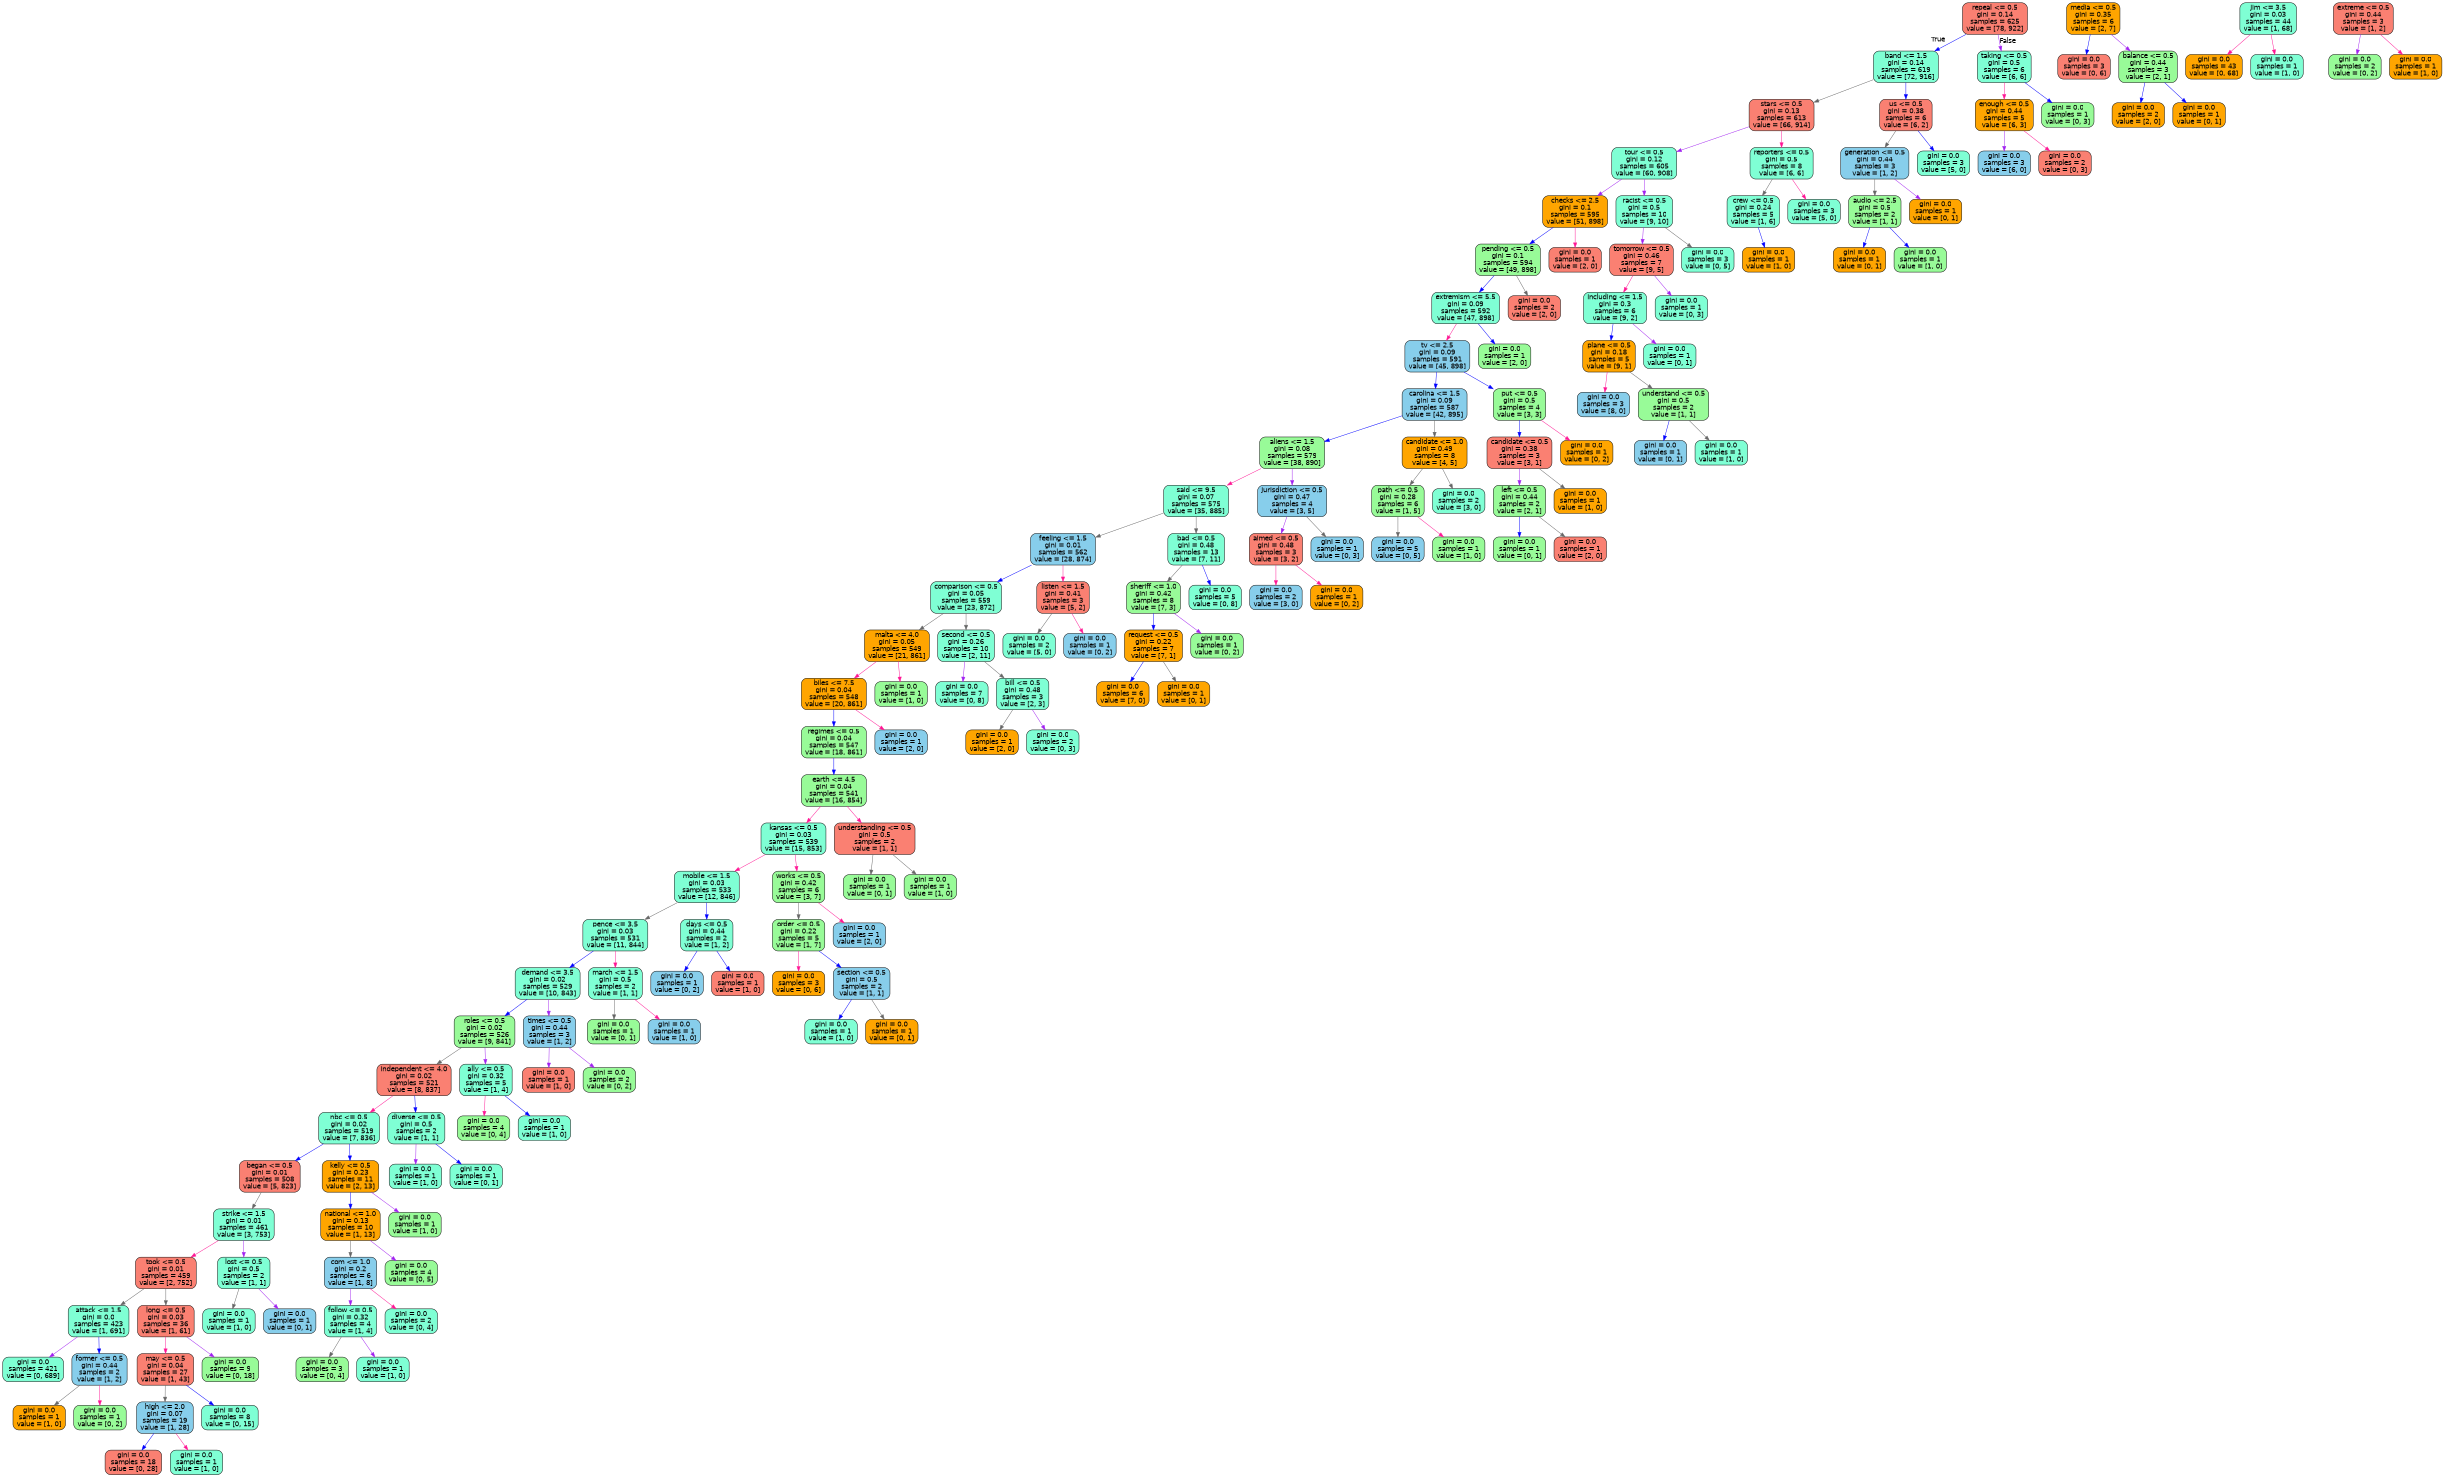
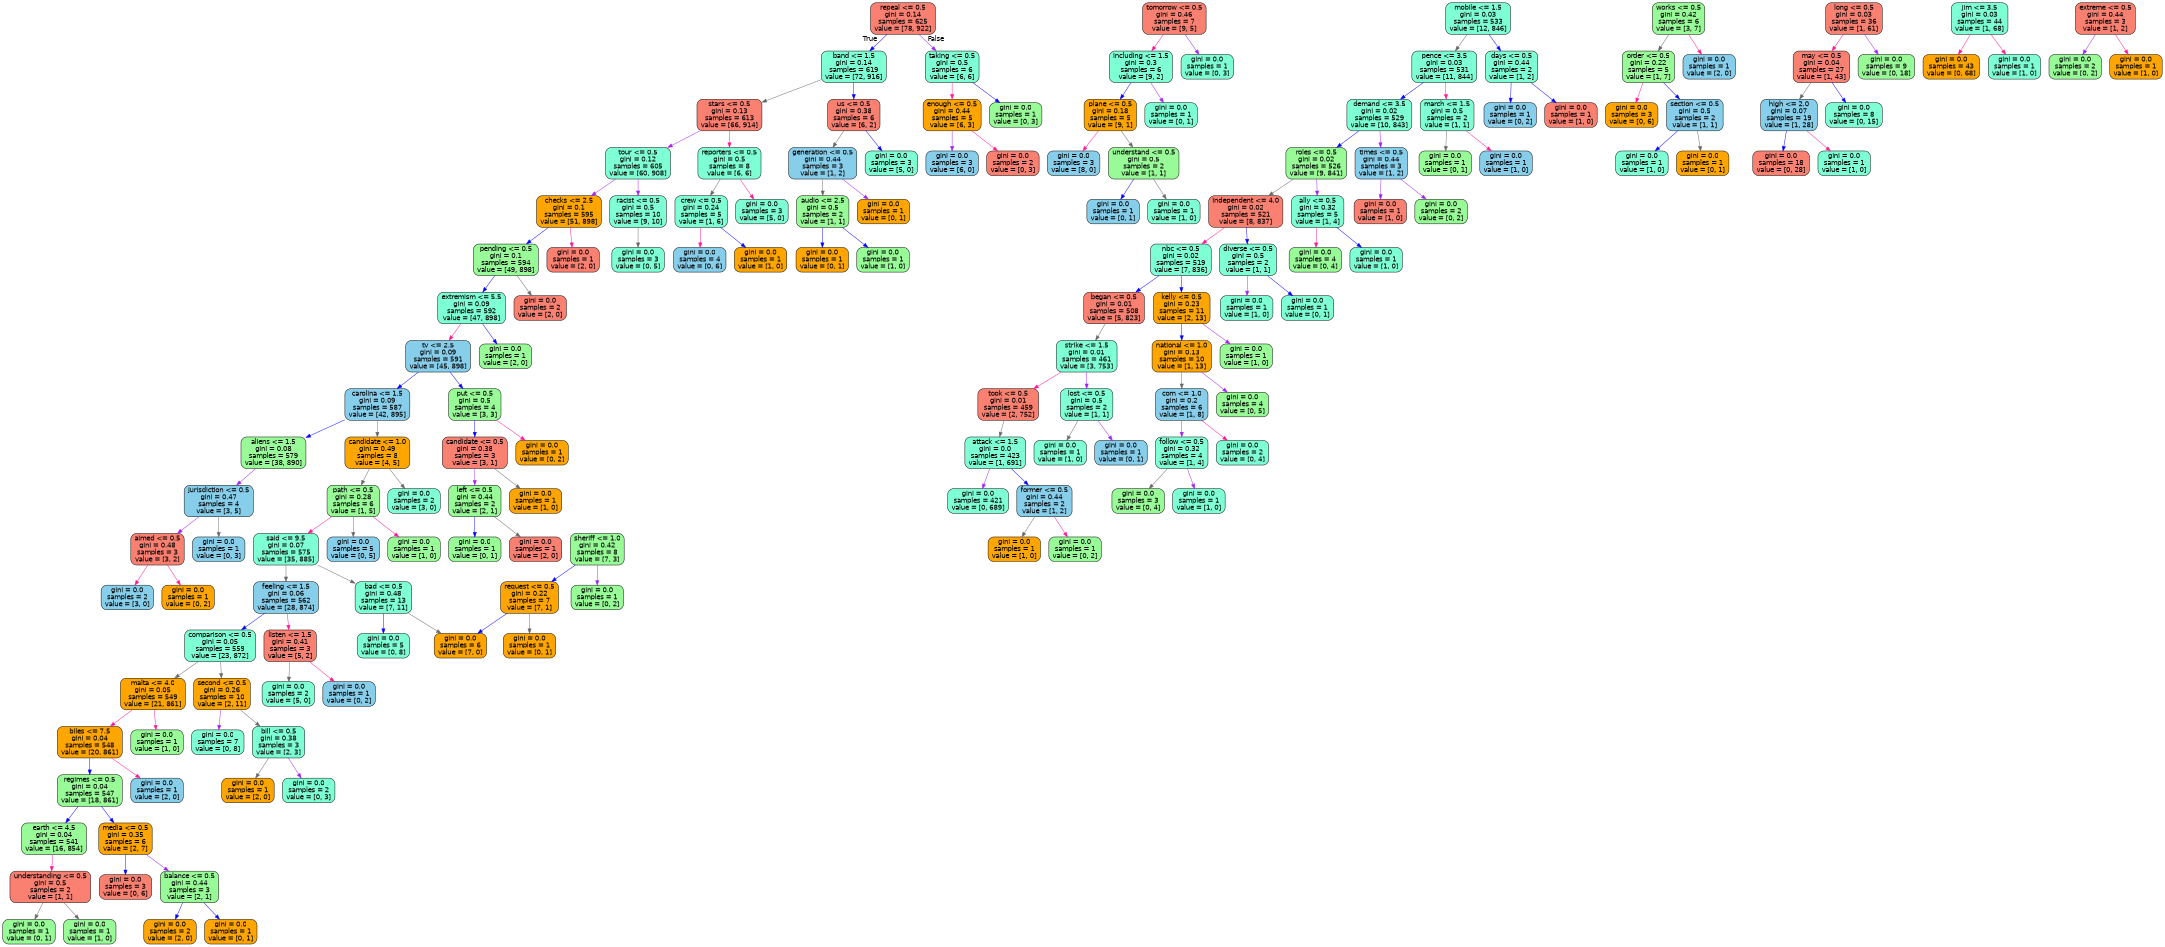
edge "racist <= 0.5 gini = 0.5 samples = 10 value = [9, 10]" -> "tomorrow <= 0.5 gini = 0.46 samples = 7 value = [9, 5]": removed
node "gini = 0.0 samples = 4 value = [0, 6]": added
edge "aliens <= 1.5 gini = 0.08 samples = 579 value = [38, 890]" -> "said <= 9.5 gini = 0.07 samples = 575 value = [35, 885]": now "path <= 0.5 gini = 0.28 samples = 6 value = [1, 5]" -> "said <= 9.5 gini = 0.07 samples = 575 value = [35, 885]"
node "feeling <= 1.5 gini = 0.01 samples = 562 value = [28, 874]": label "feeling <= 1.5 gini = 0.01 samples = 562 value = [28, 874]" -> "feeling <= 1.5 gini = 0.06 samples = 562 value = [28, 874]"
edge "bad <= 0.5 gini = 0.48 samples = 13 value = [7, 11]" -> "sheriff <= 1.0 gini = 0.42 samples = 8 value = [7, 3]": now "bad <= 0.5 gini = 0.48 samples = 13 value = [7, 11]" -> "gini = 0.0 samples = 6 value = [7, 0]"
node "second <= 0.5 gini = 0.26 samples = 10 value = [2, 11]": fillcolor aquamarine -> orange
node "bill <= 0.5 gini = 0.48 samples = 3 value = [2, 3]": label "bill <= 0.5 gini = 0.48 samples = 3 value = [2, 3]" -> "bill <= 0.5 gini = 0.38 samples = 3 value = [2, 3]"
edge "regimes <= 0.5 gini = 0.04 samples = 547 value = [18, 861]" -> "media <= 0.5 gini = 0.35 samples = 6 value = [2, 7]": added
node "kansas <= 0.5 gini = 0.03 samples = 539 value = [15, 853]": removed
edge "took <= 0.5 gini = 0.01 samples = 459 value = [2, 752]" -> "long <= 0.5 gini = 0.03 samples = 36 value = [1, 61]": removed
